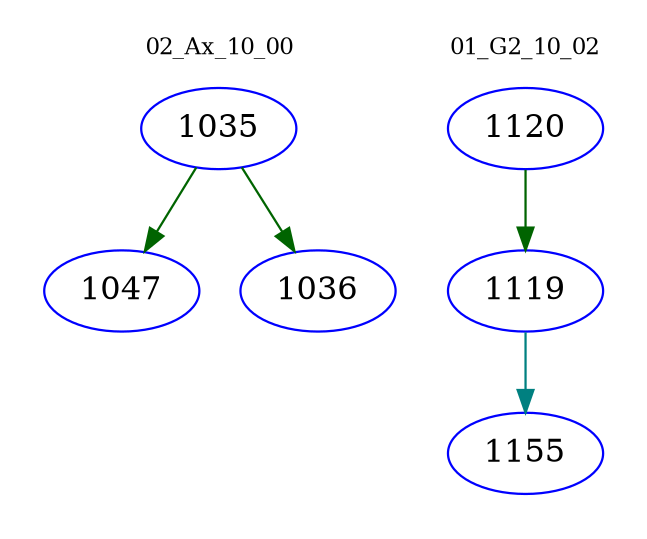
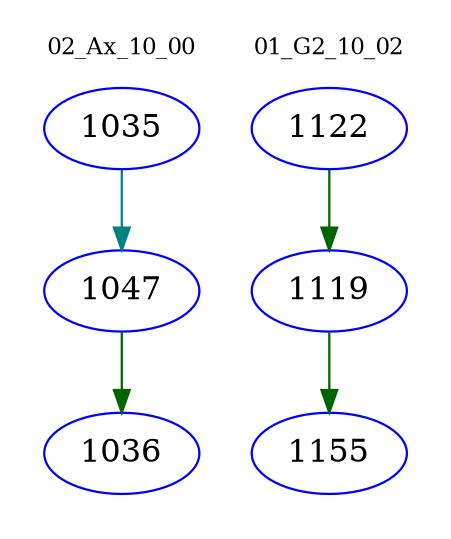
node "1120": label "1120" -> "1122"
edge "1035" -> "1047": color darkgreen -> teal
edge "1035" -> "1036": now "1047" -> "1036"
edge "1119" -> "1155": color teal -> darkgreen
